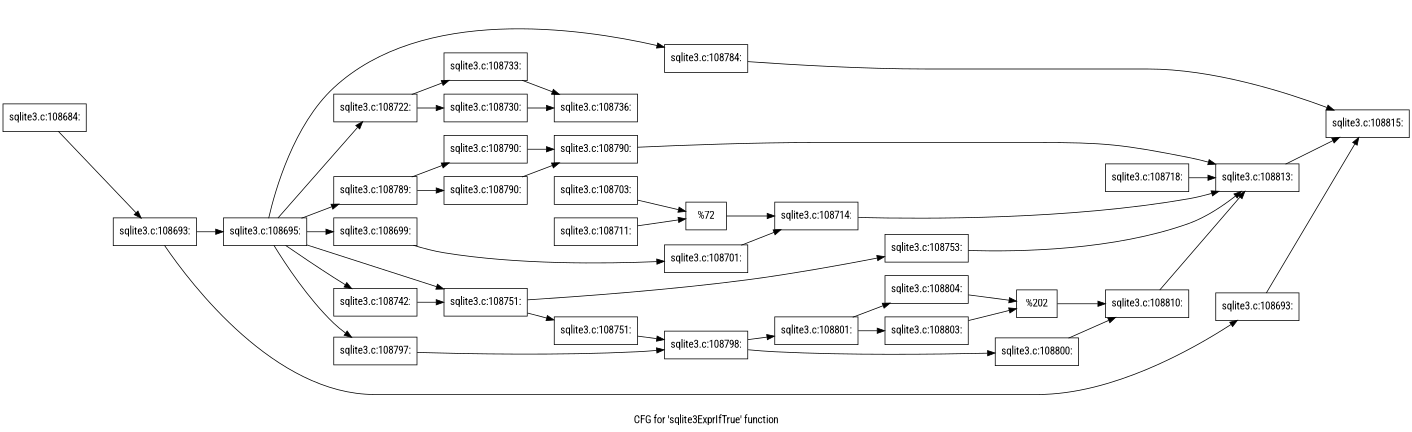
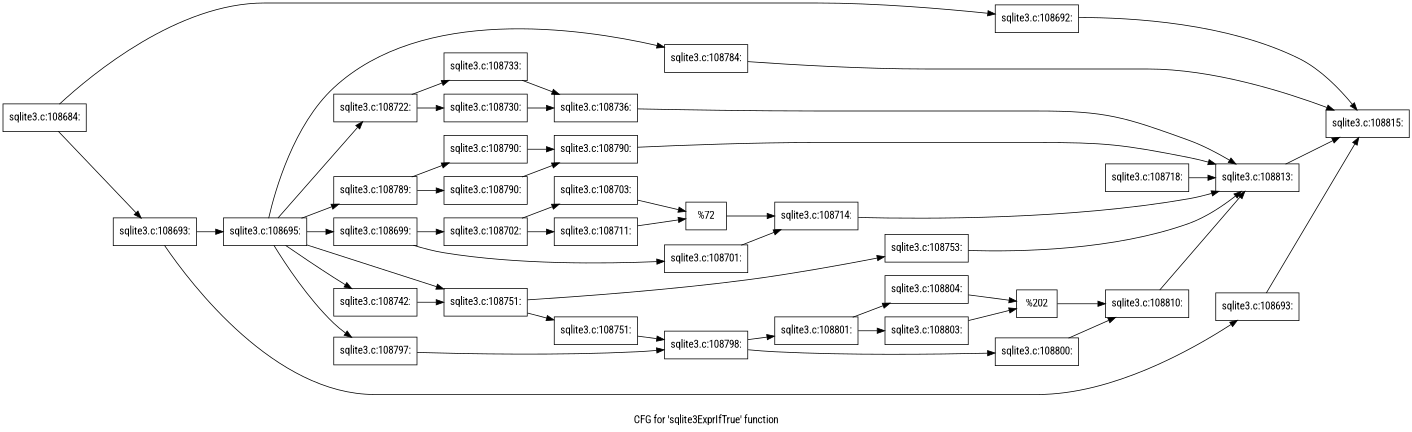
node "sqlite3.c:108692:": added
edge "sqlite3.c:108736:" -> "sqlite3.c:108813:": added
node "sqlite3.c:108702:": added
